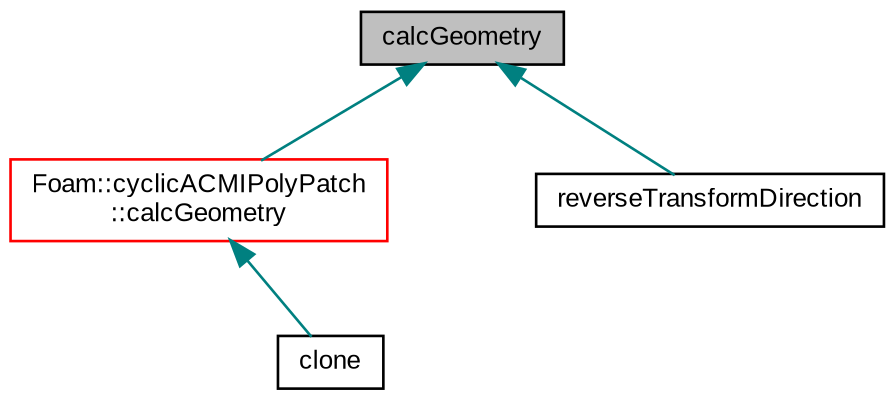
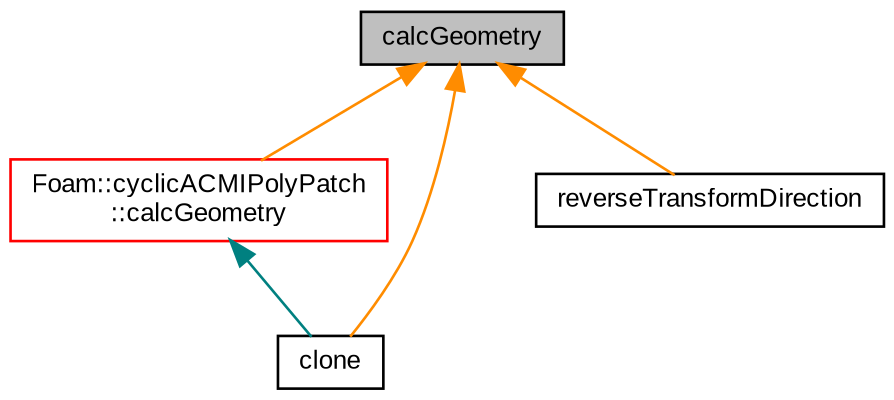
edge "Foam::cyclicACMIPolyPatch ::calcGeometry" -> "calcGeometry": color teal -> darkorange
edge "reverseTransformDirection" -> "calcGeometry": color teal -> darkorange
edge "clone" -> "calcGeometry": added
